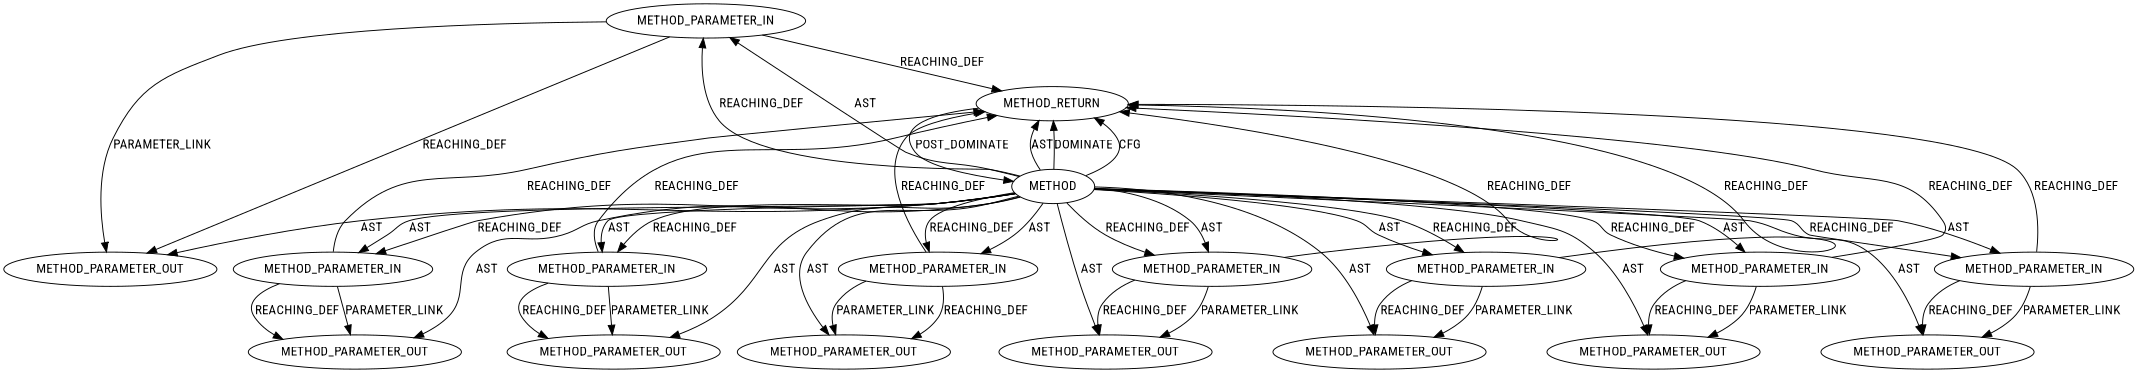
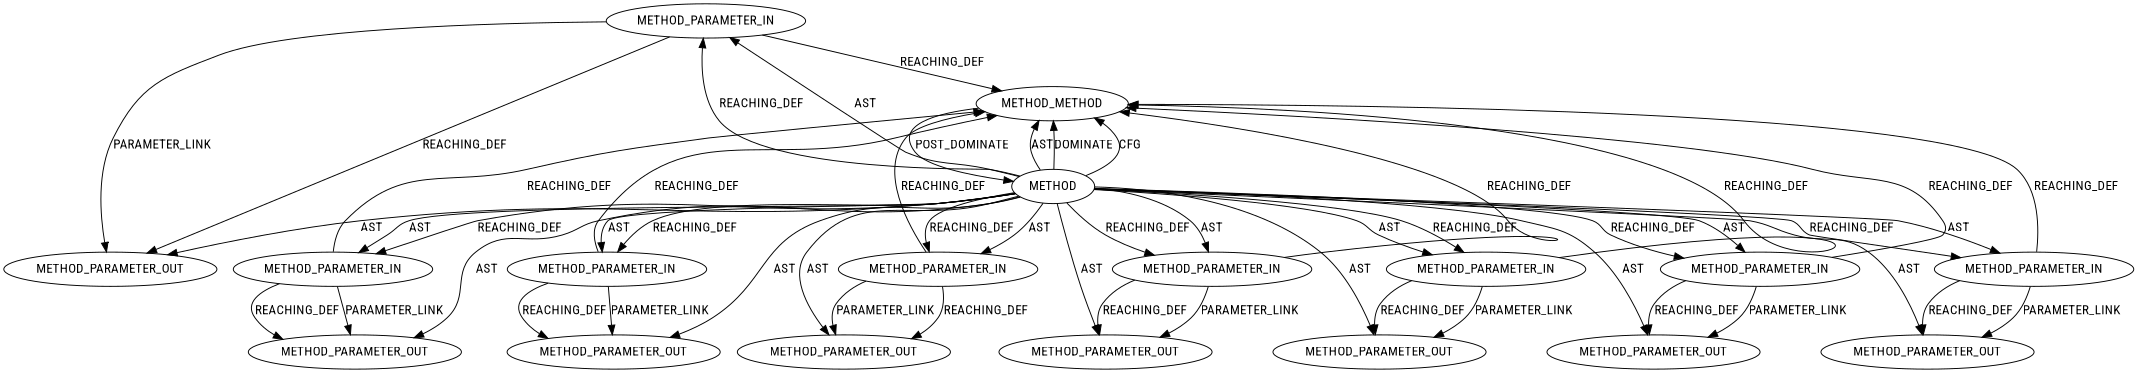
node "METHOD_RETURN": label "METHOD_RETURN" -> "METHOD_METHOD"
